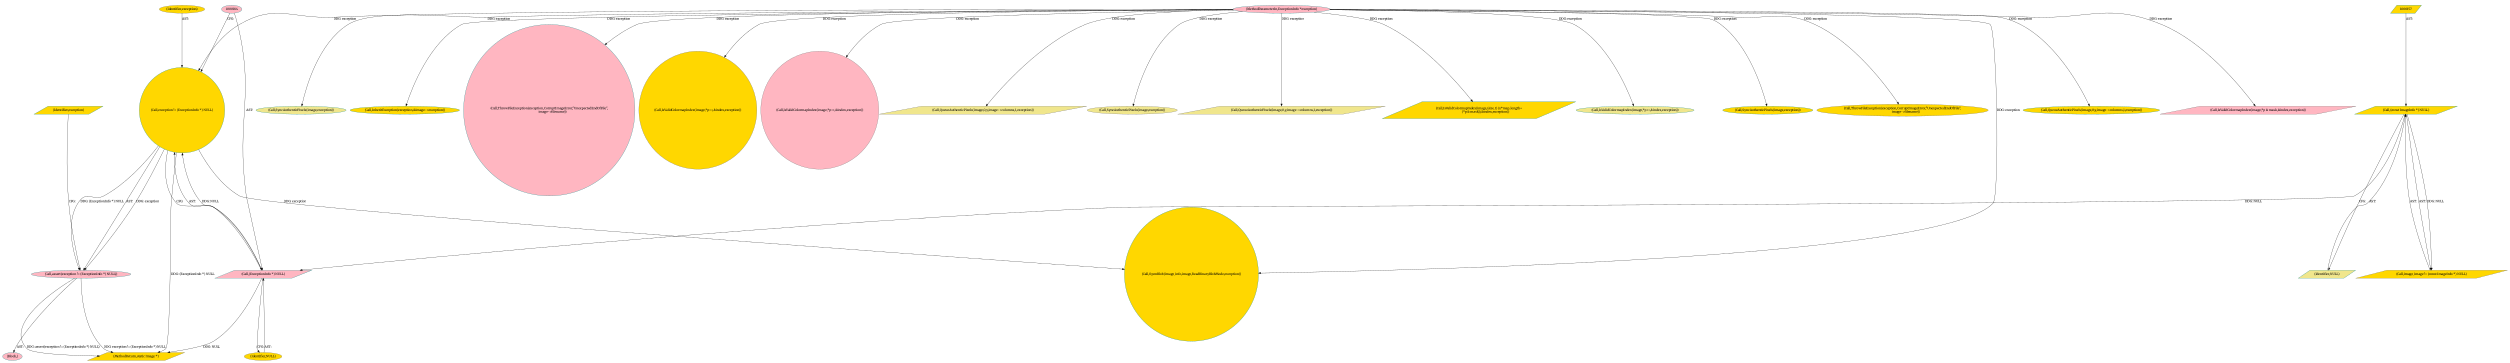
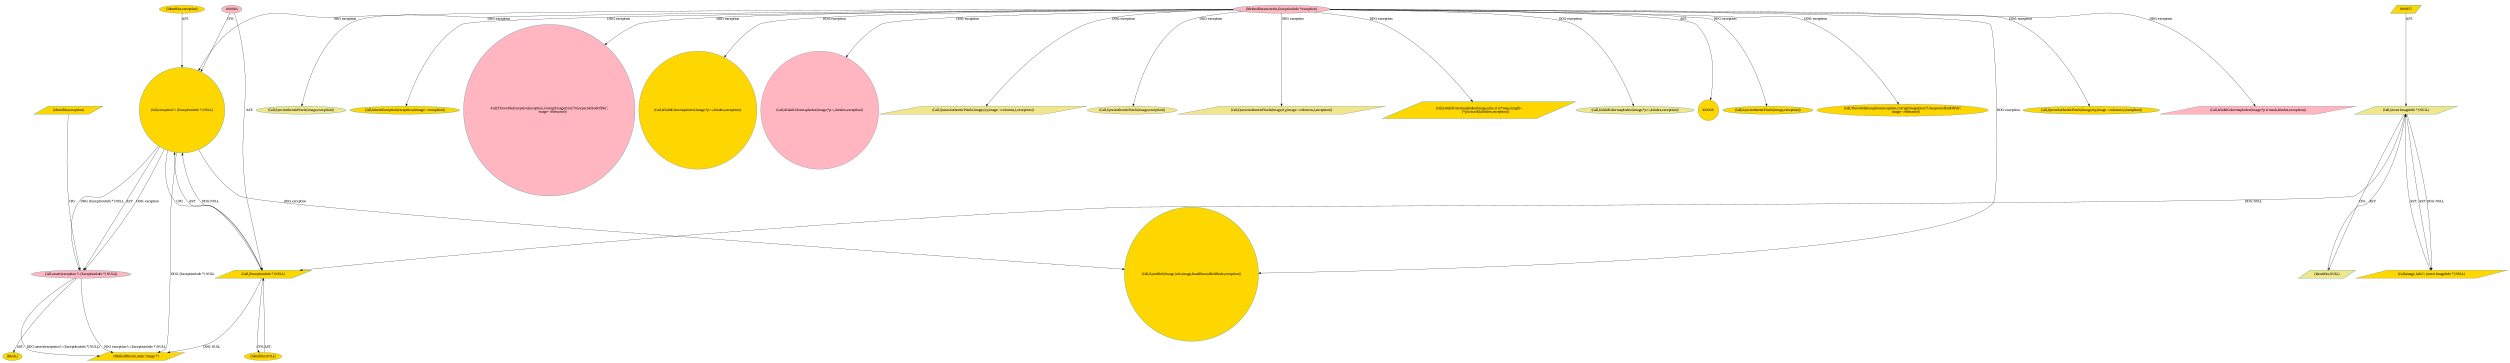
node "1000120": added
node "(Call,(const ImageInfo *) NULL)": fillcolor gold -> khaki
node "(Call,(ExceptionInfo *) NULL)": fillcolor lightpink -> gold
node "(Call,image_image != (const ImageInfo *) NULL)": label "(Call,image_image != (const ImageInfo *) NULL)" -> "(Call,image_info != (const ImageInfo *) NULL)"
node "(Block,)": fillcolor lightpink -> gold
